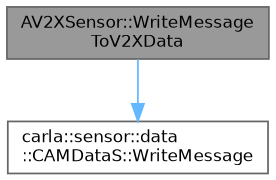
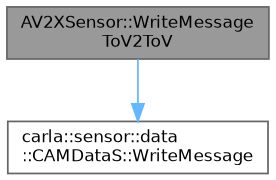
node "AV2XSensor::WriteMessage ToV2XData": label "AV2XSensor::WriteMessage ToV2XData" -> "AV2XSensor::WriteMessage ToV2ToV"
